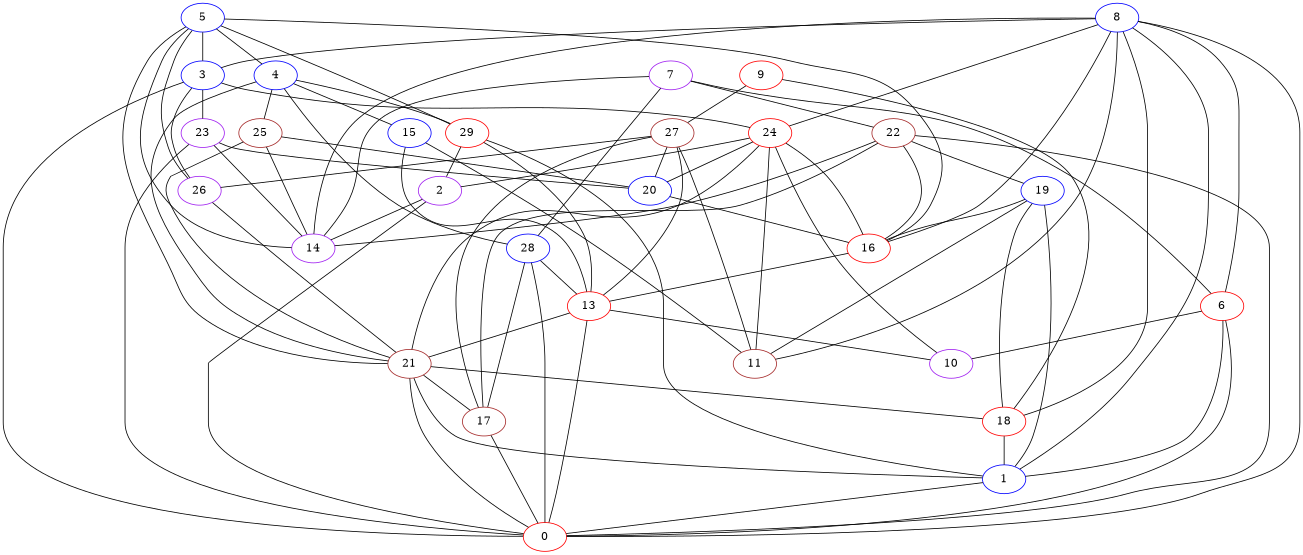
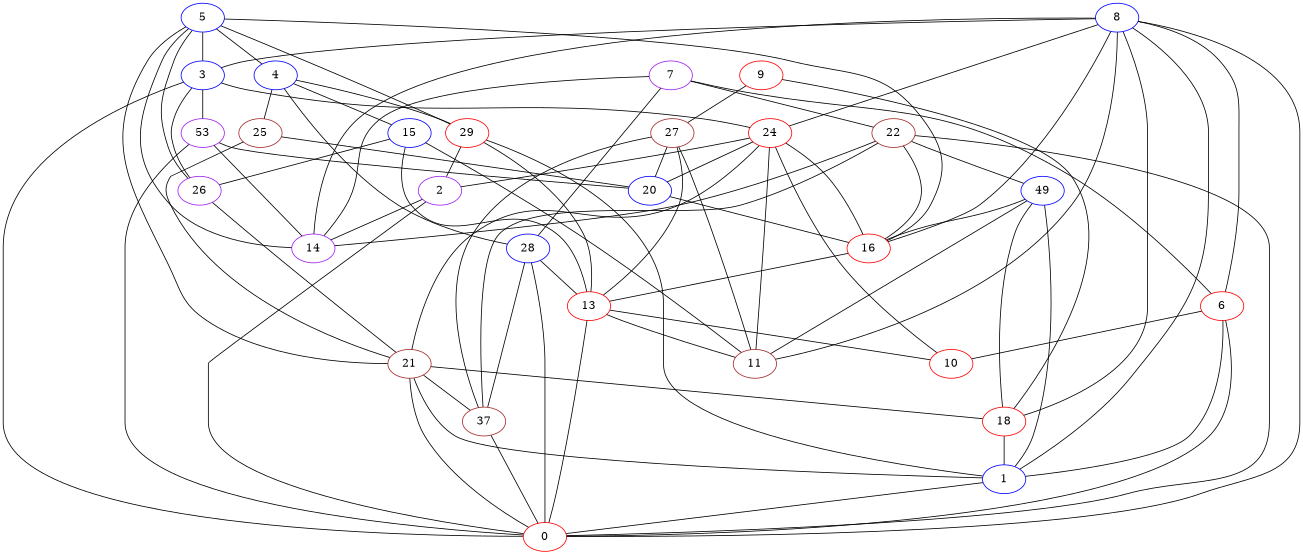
node "23": label "23" -> "53"
edge "27" -- "26": now "15" -- "26"
edge "25" -- "14": removed
node "19": label "19" -> "49"
edge "4" -- "21": removed
edge "13" -- "21": now "13" -- "11"
node "10": color purple -> red
node "17": label "17" -> "37"
